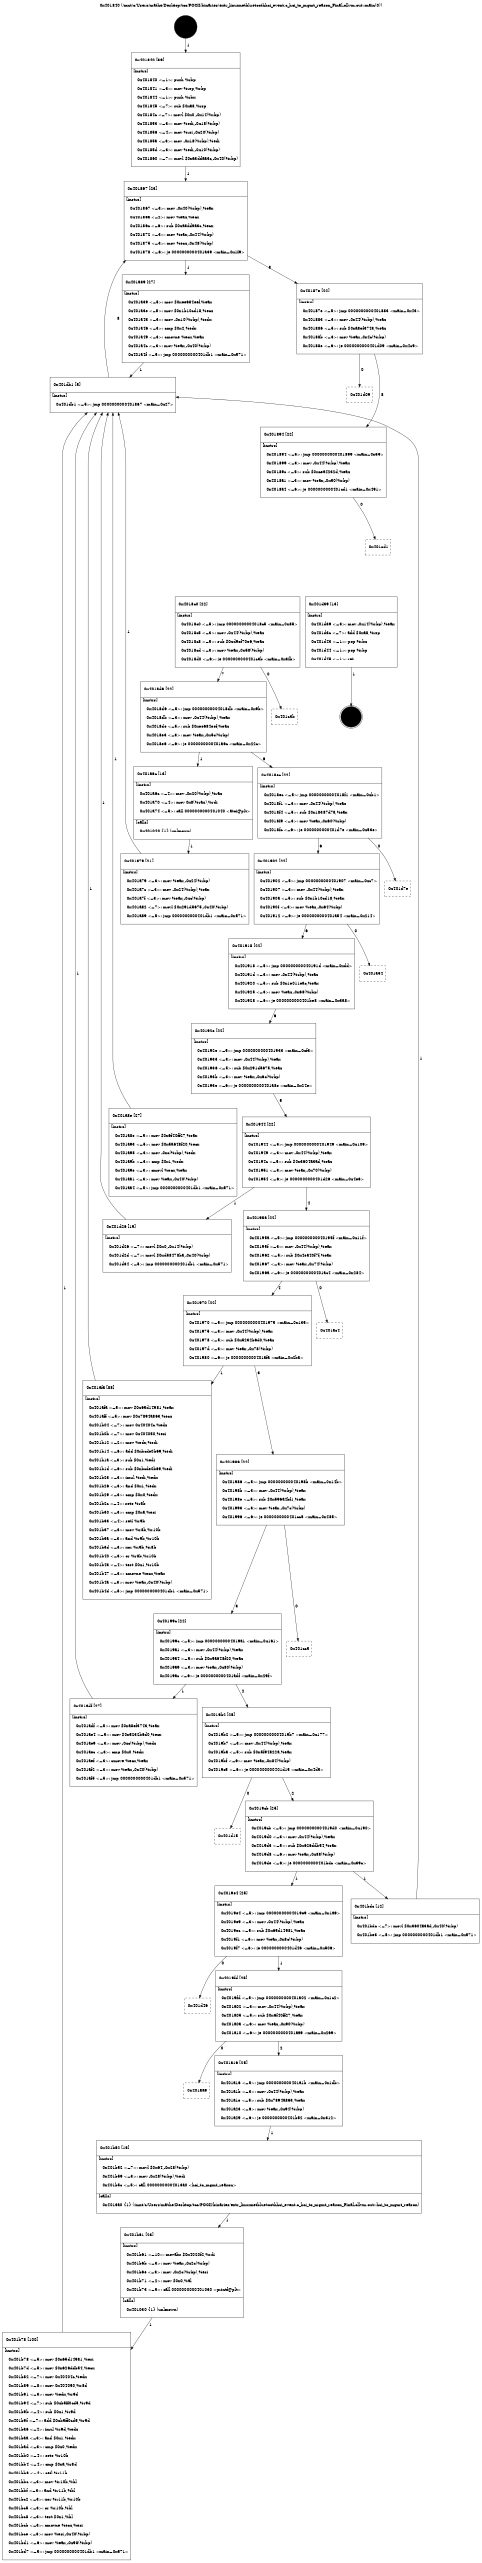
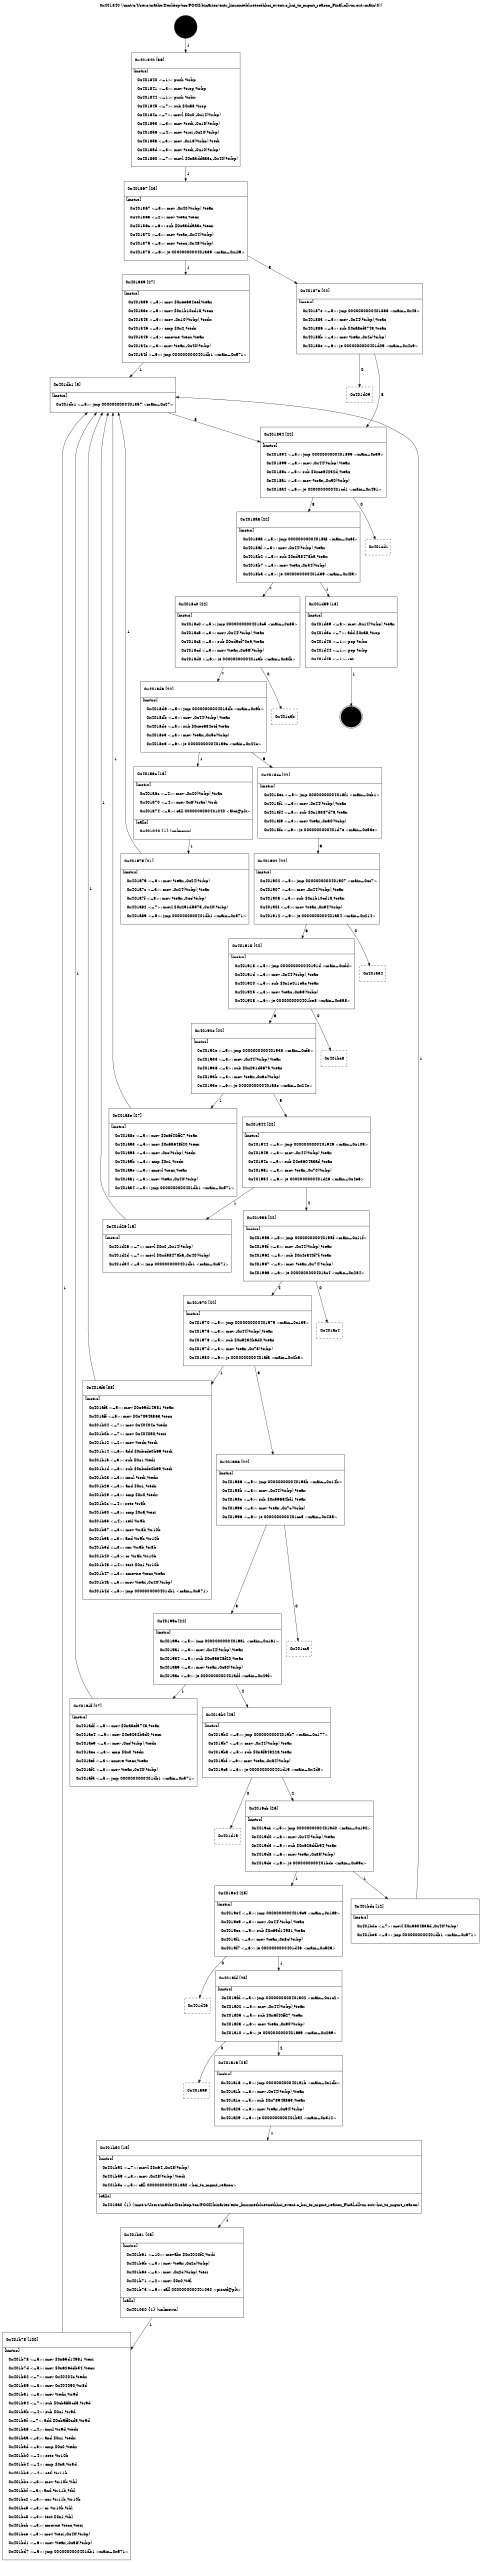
edge "0x401db1 [5]" -> "0x401867 [23]": now "0x401db1 [5]" -> "0x401894 [22]"
node "0x4018aa [22]": added
node "0x401d7e": removed
node "0x401be8": added
edge "0x40192e [22]" -> "0x401a8e [27]": added, label "1"
